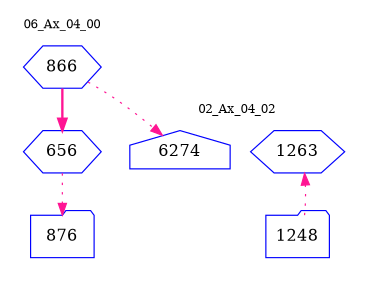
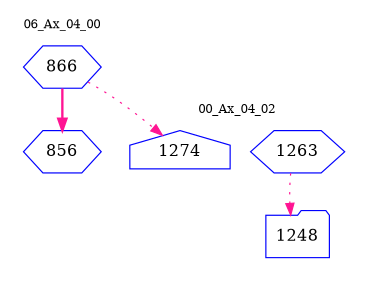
cluster "02_Ax_04_02": label "02_Ax_04_02" -> "00_Ax_04_02"
node "656": label "656" -> "856"
node "6274": label "6274" -> "1274"
edge "1248" -> "1263": reversed
node "876": removed
